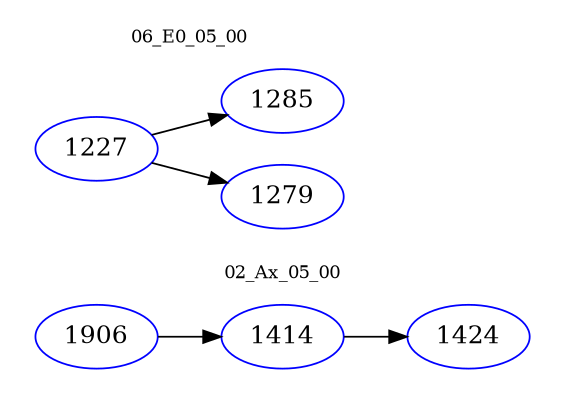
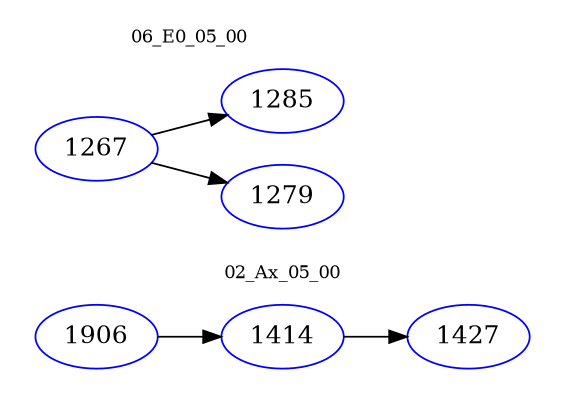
node "1227": label "1227" -> "1267"
node "1424": label "1424" -> "1427"
